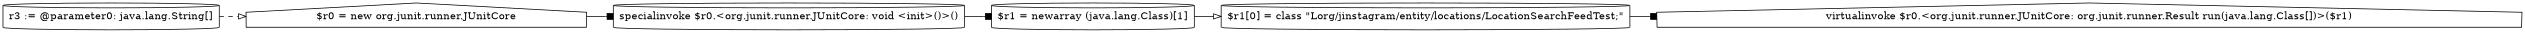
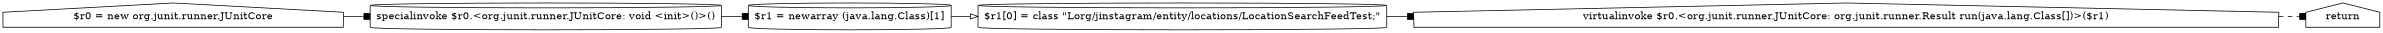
node "r3 := @parameter0: java.lang.String[]": removed
node "return": added
